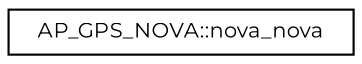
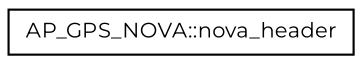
node "AP_GPS_NOVA::nova_nova": label "AP_GPS_NOVA::nova_nova" -> "AP_GPS_NOVA::nova_header"
